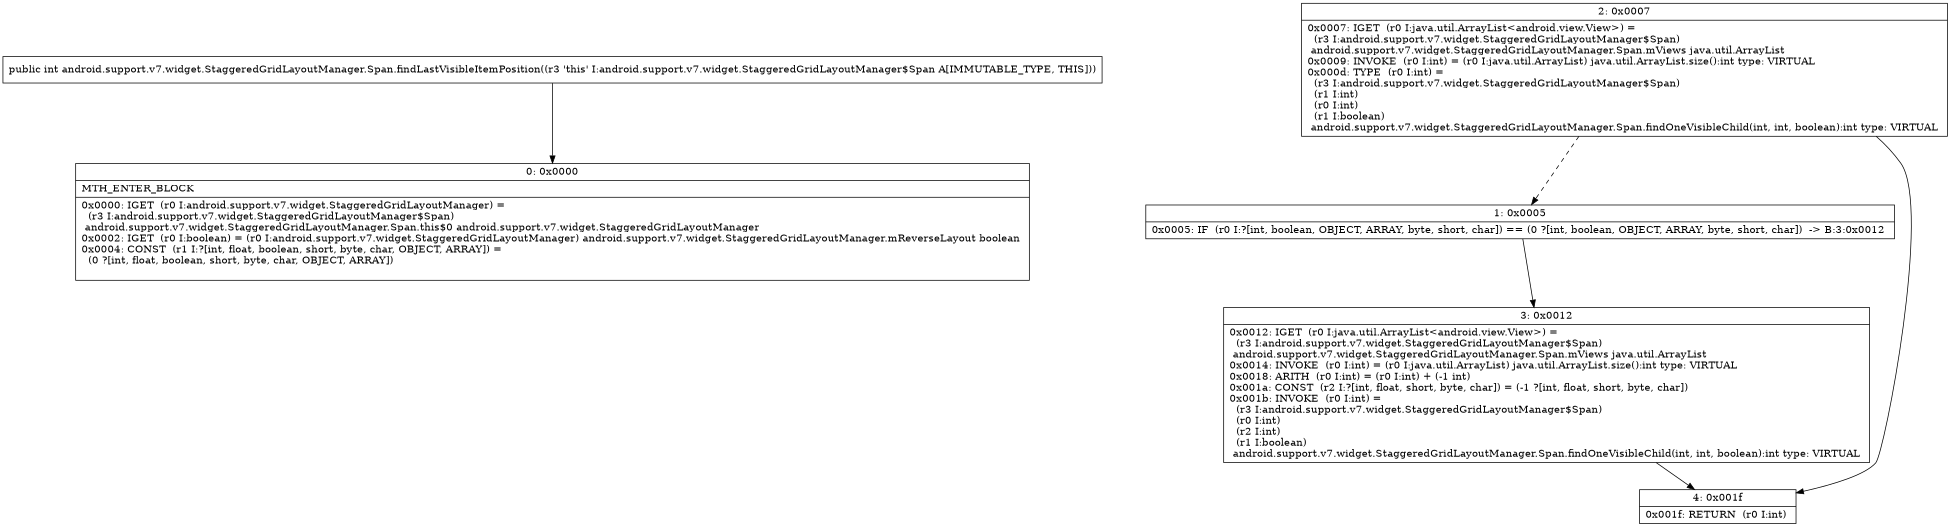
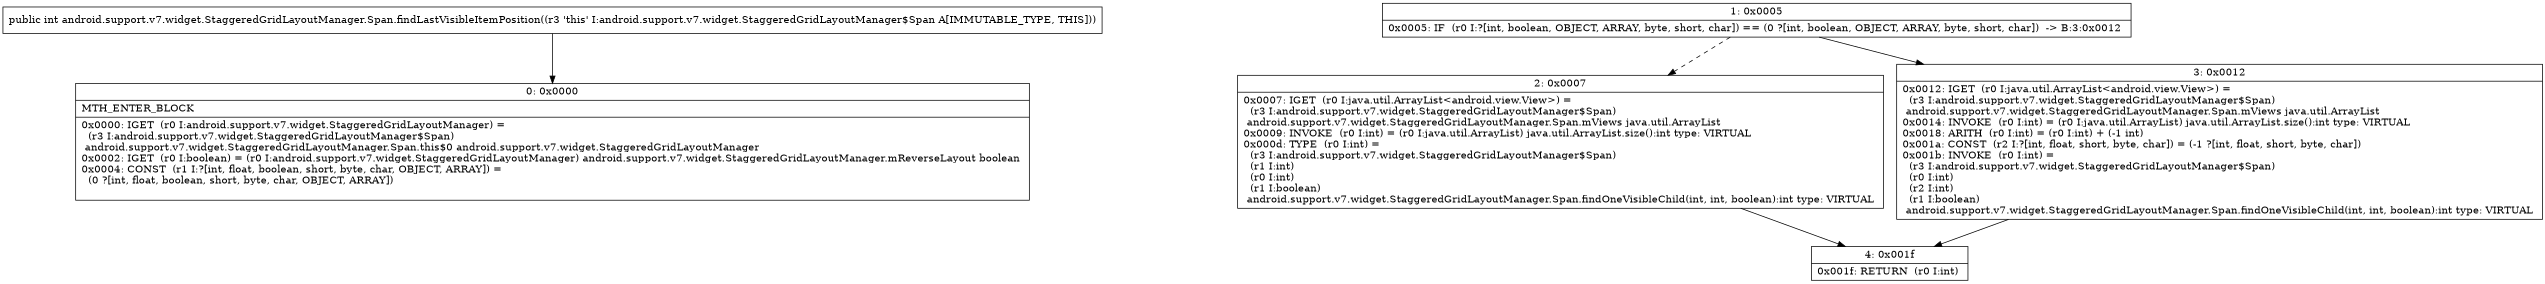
edge "2: 0x0007" -> "1: 0x0005": reversed
